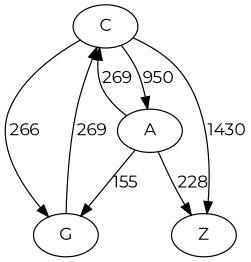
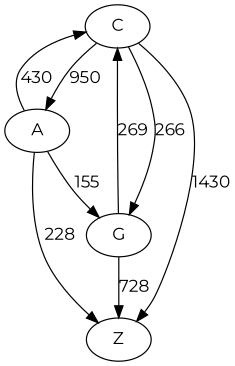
edge "A" -> "C": label "269" -> "430"
edge "G" -> "Z": added, label "728"
